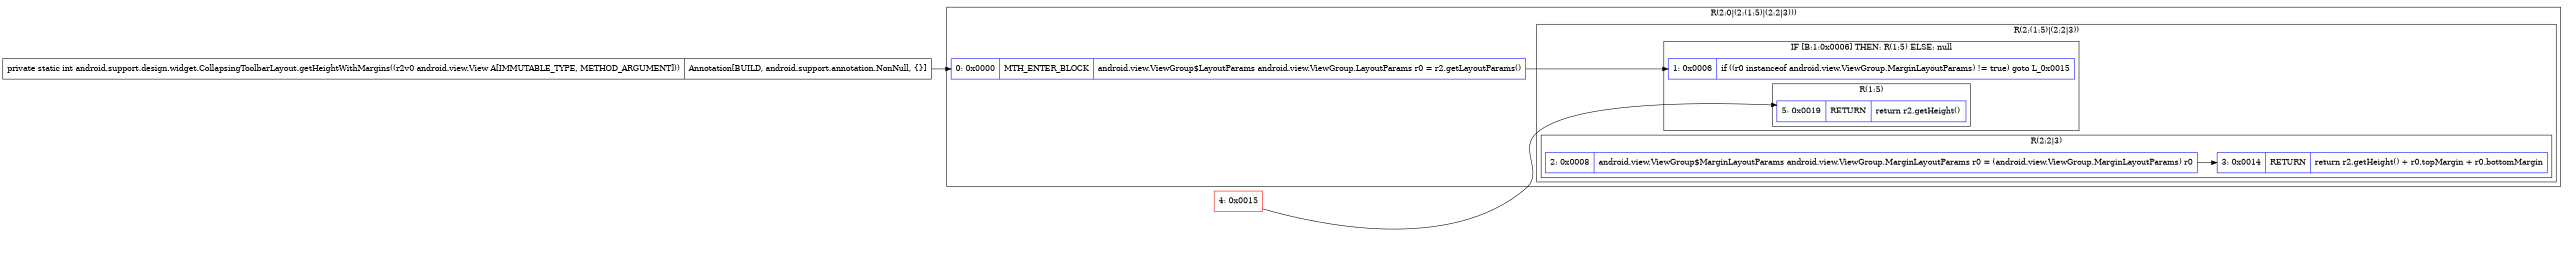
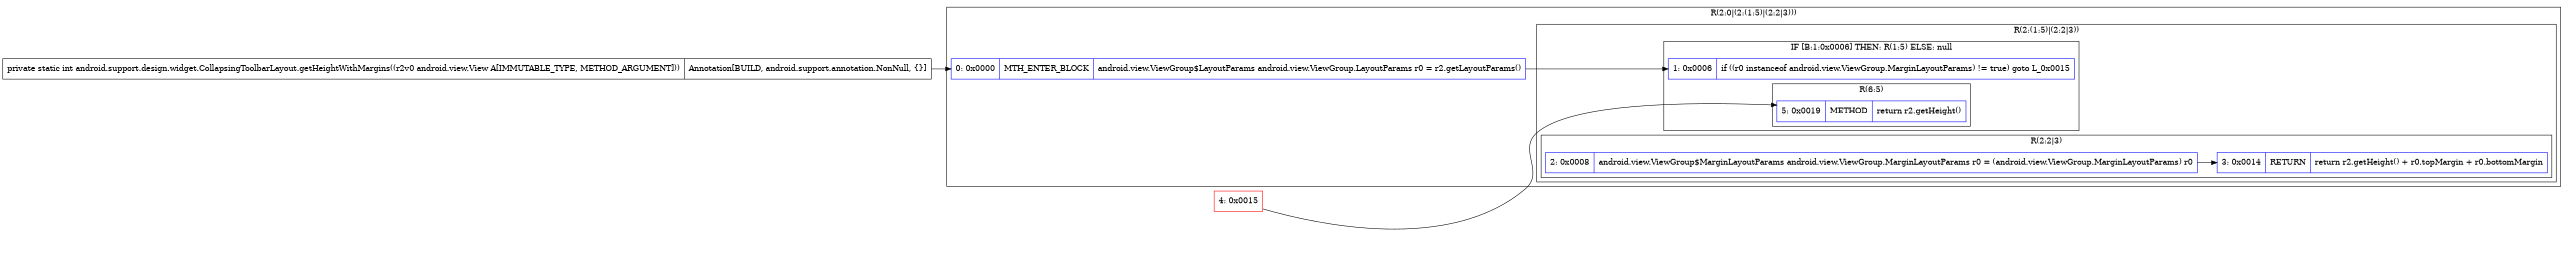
cluster "R(1:5)": label "R(1:5)" -> "R(6:5)"
node "5: 0x0019": text "RETURN" -> "METHOD"
